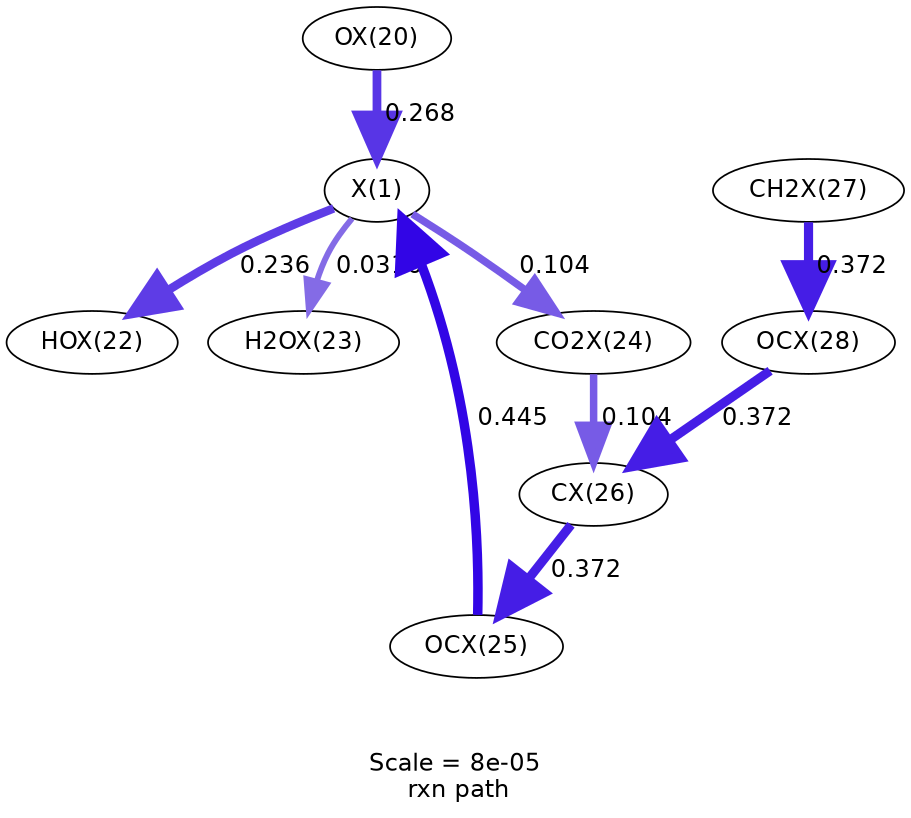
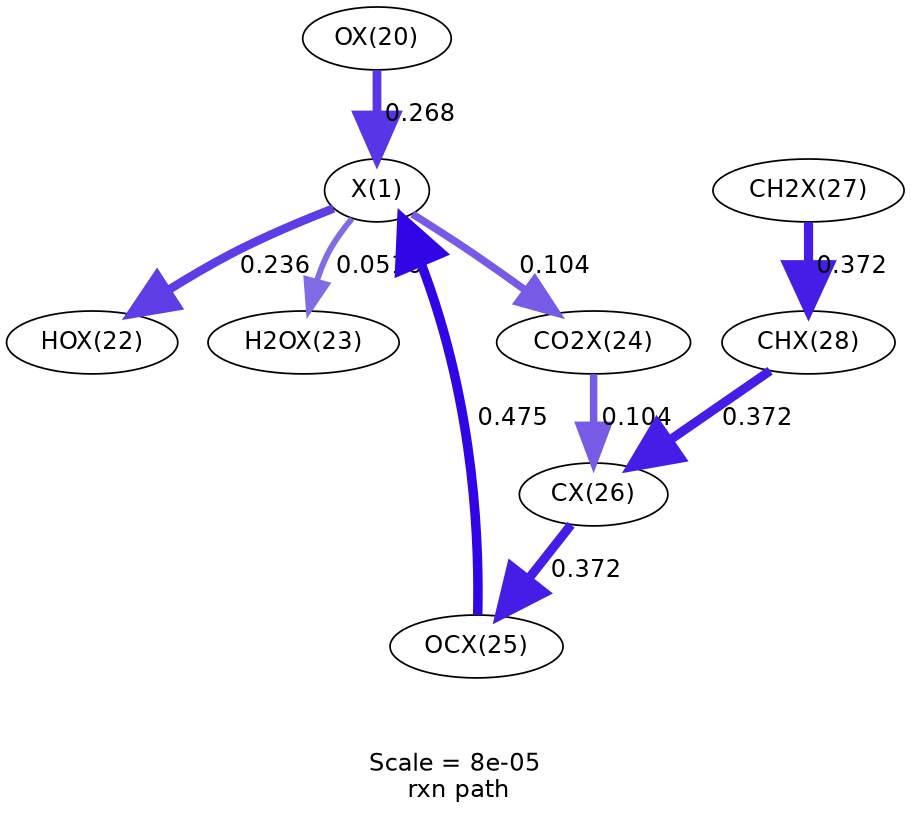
edge "X(1)" -> "H2OX(23)": label " 0.0316" -> " 0.0516"
node "OCX(28)": label "OCX(28)" -> "CHX(28)"
edge "OCX(25)" -> "X(1)": label " 0.445" -> " 0.475"
